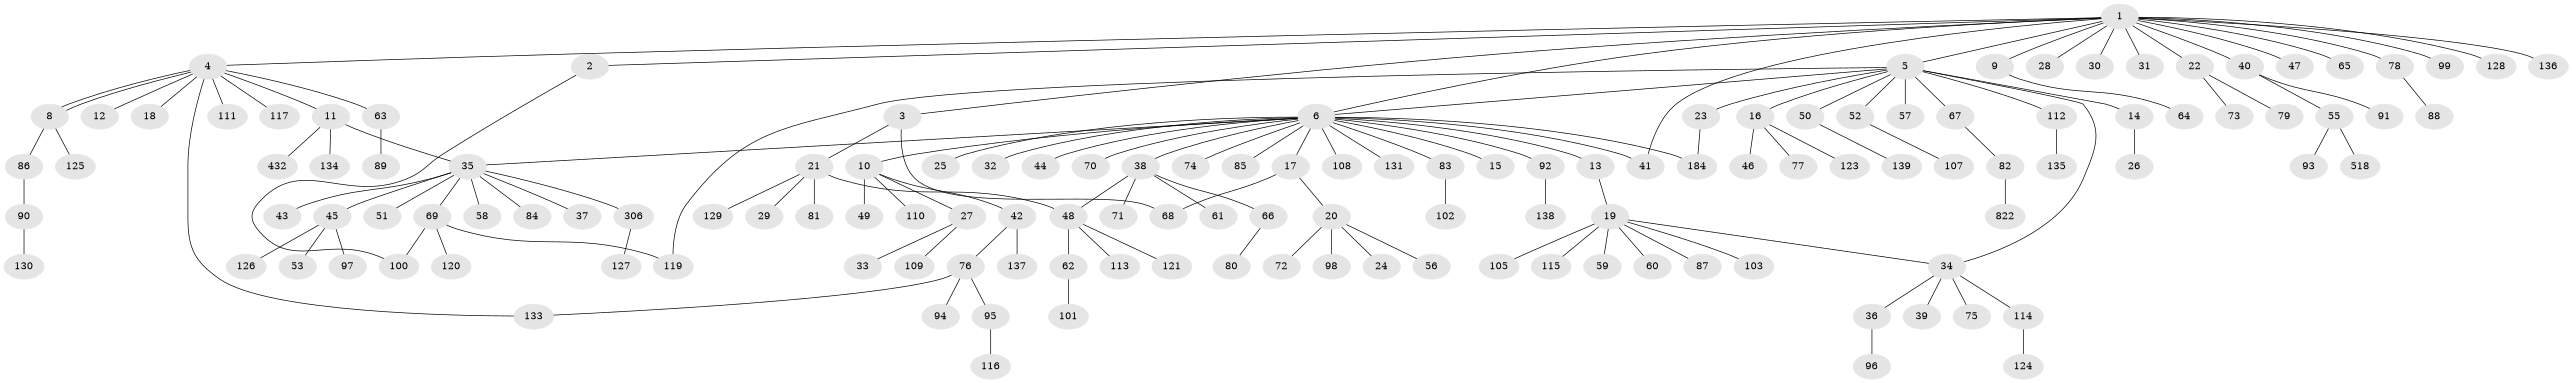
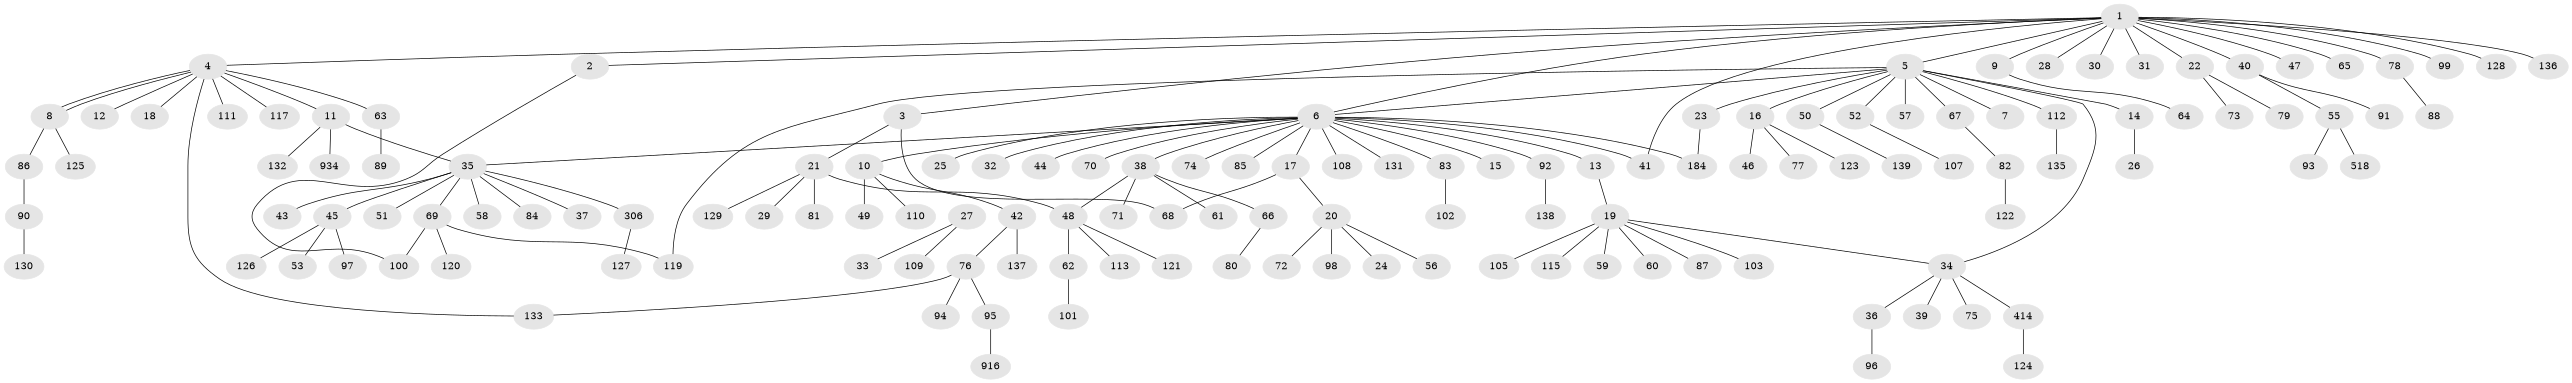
node "7": added
node "432": label "432" -> "132"
node "134": label "134" -> "934"
edge "10" -- "27": removed
node "822": label "822" -> "122"
node "114": label "114" -> "414"
node "116": label "116" -> "916"
